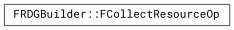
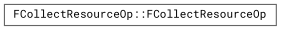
node "FRDGBuilder::FCollectResourceOp": label "FRDGBuilder::FCollectResourceOp" -> "FCollectResourceOp::FCollectResourceOp"
